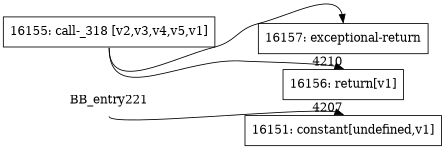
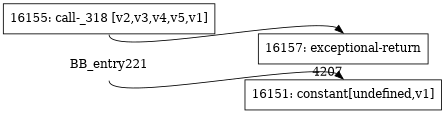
node "16156: return[v1]": removed
